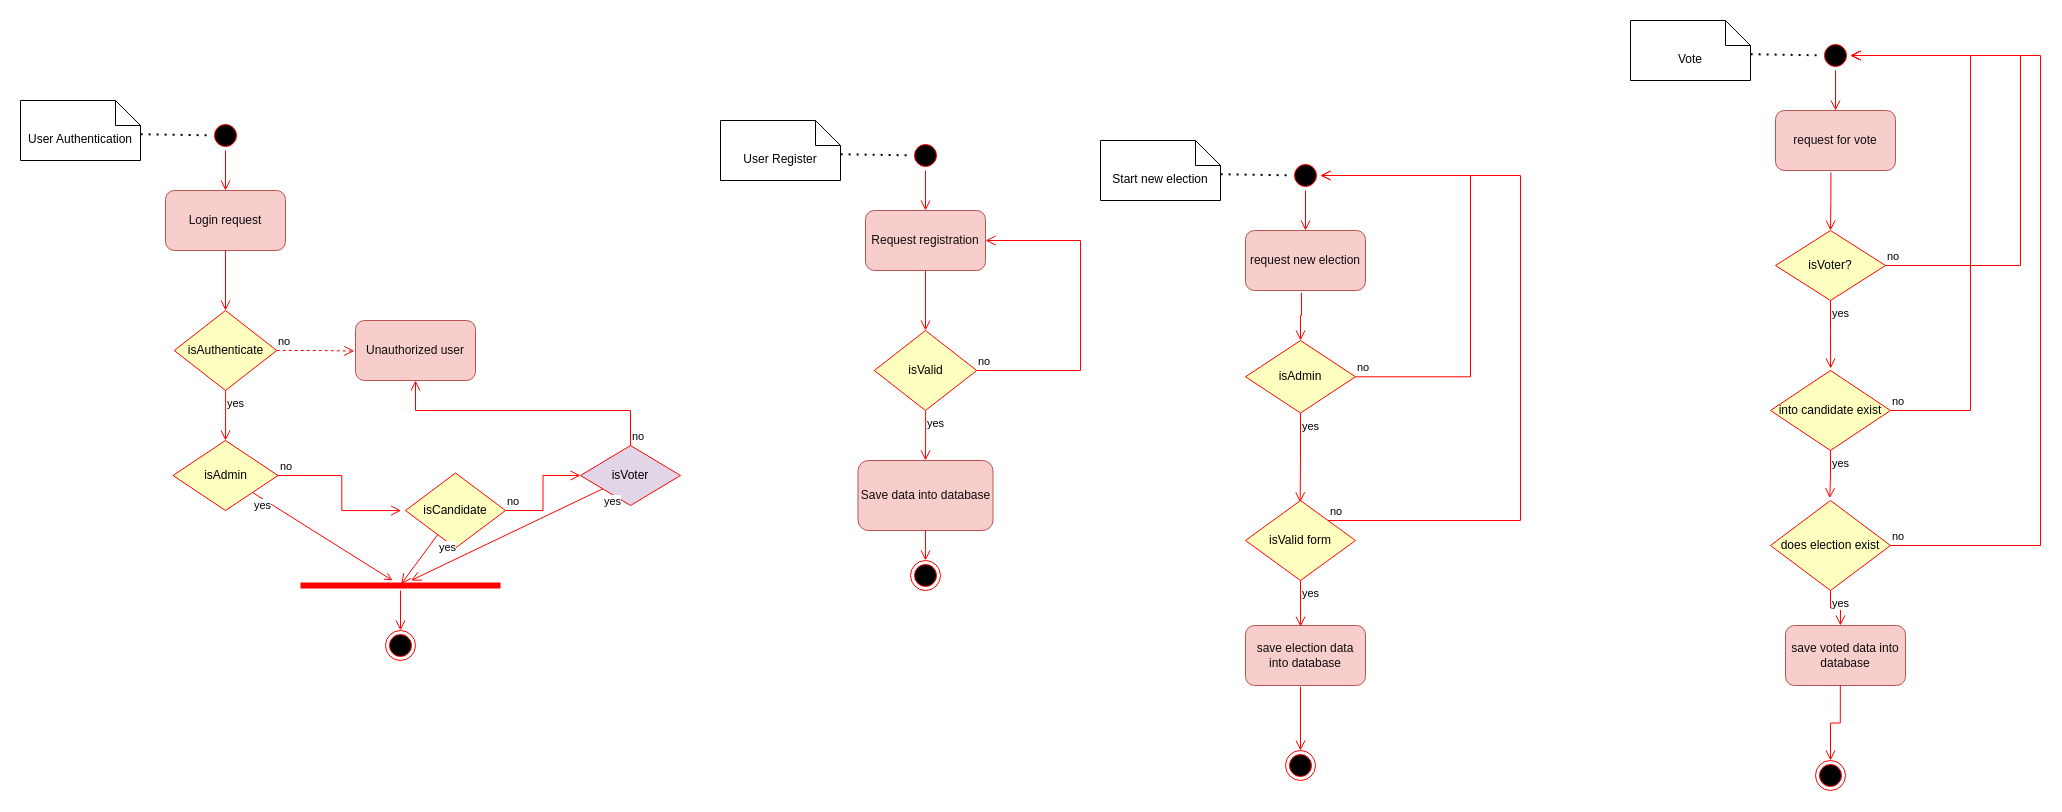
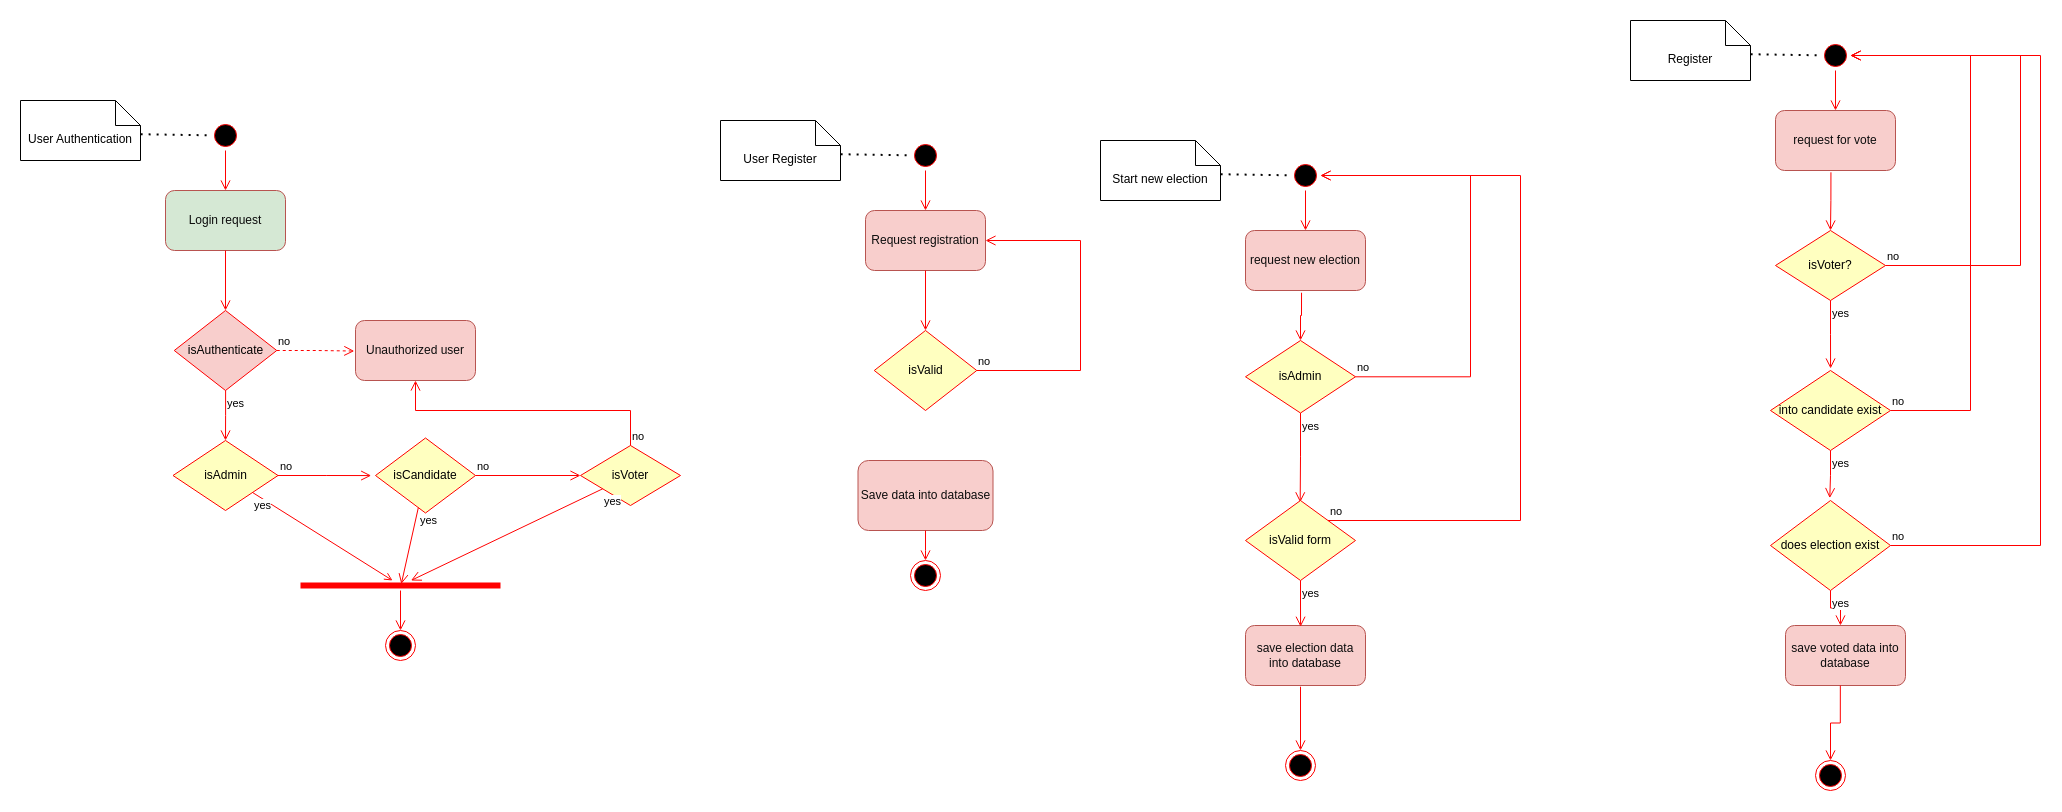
node "Vote": label "Vote" -> "Register"
node "Login request": fillcolor #f8cecc -> #d5e8d4
node "isAuthenticate": fillcolor #ffffc0 -> #f8cecc
edge "isValid" -> "Save data into database": removed, label "yes"
node "isVoter": fillcolor #e1d5e7 -> #ffffc0
node "isCandidate": moved (456, 511) -> (426, 476)
